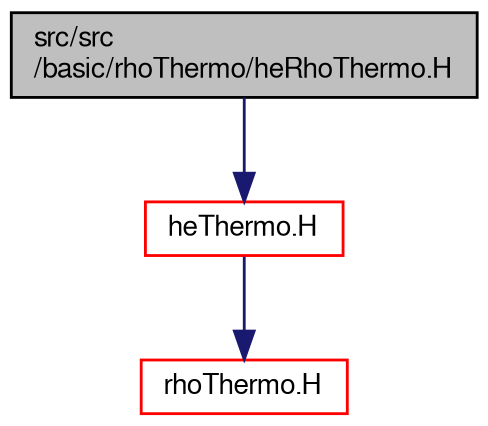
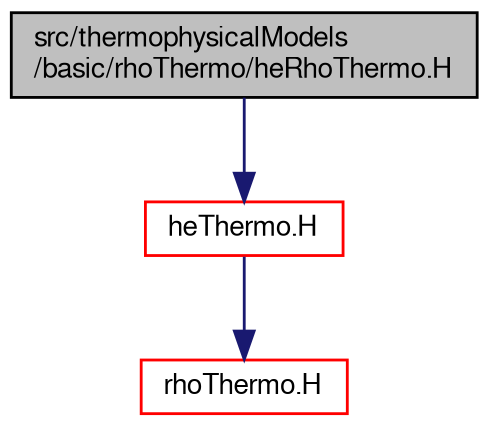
node "src/src /basic/rhoThermo/heRhoThermo.H": label "src/src /basic/rhoThermo/heRhoThermo.H" -> "src/thermophysicalModels /basic/rhoThermo/heRhoThermo.H"
